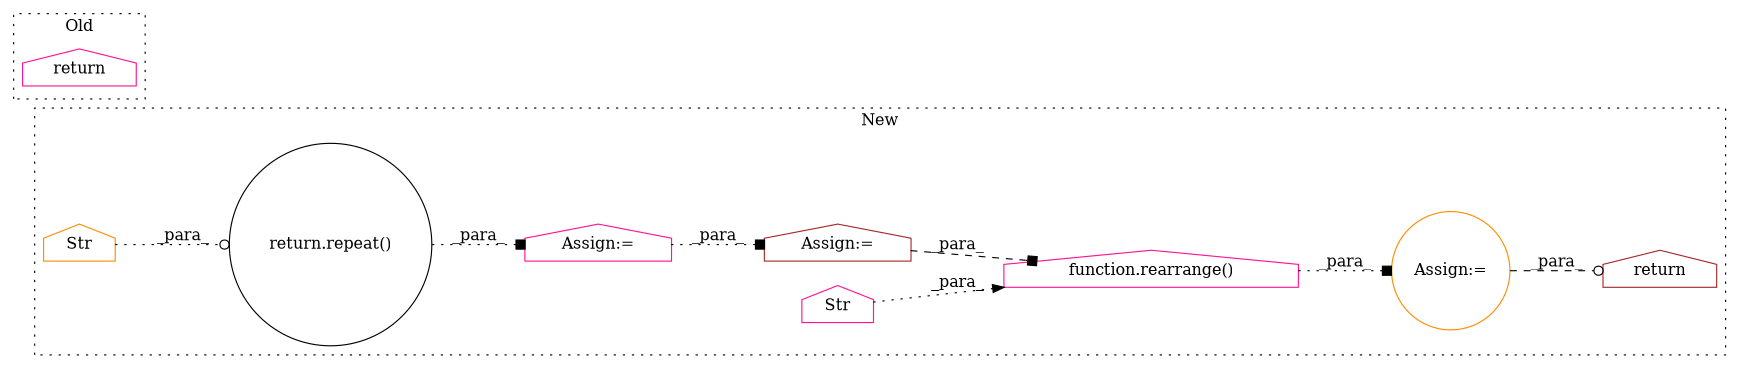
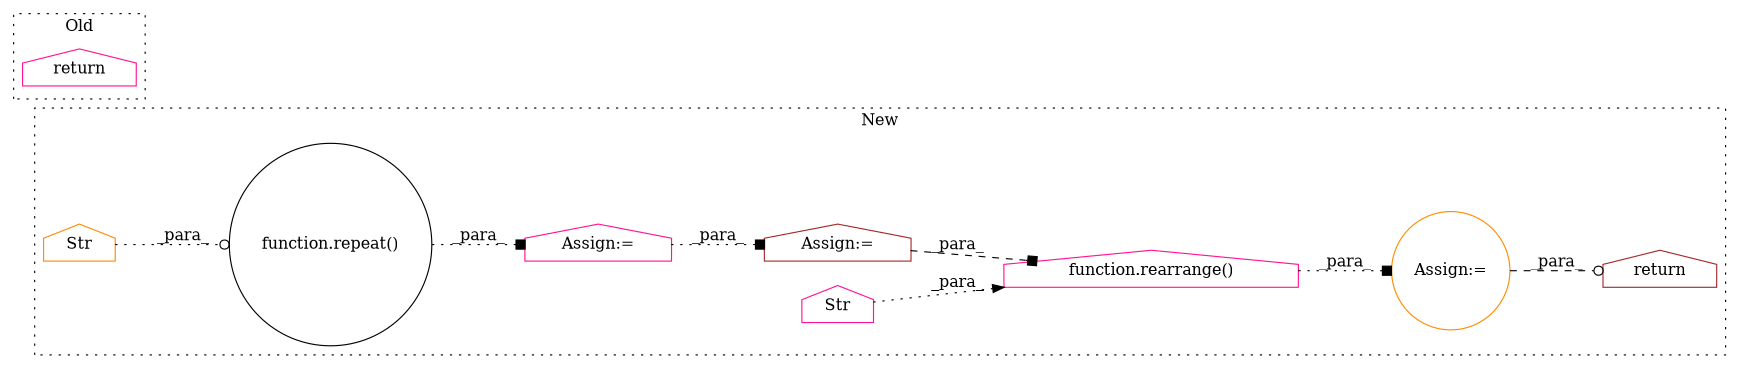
node "return.repeat()": label "return.repeat()" -> "function.repeat()"
